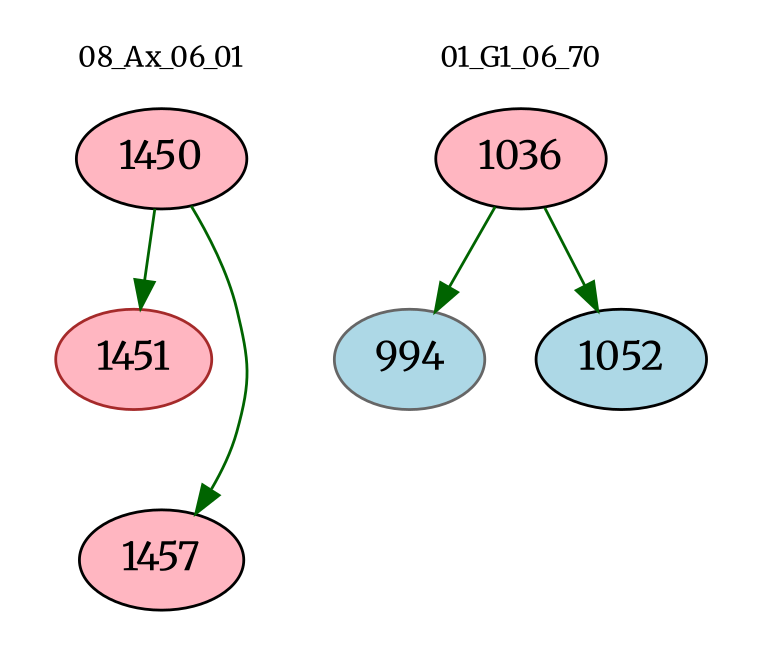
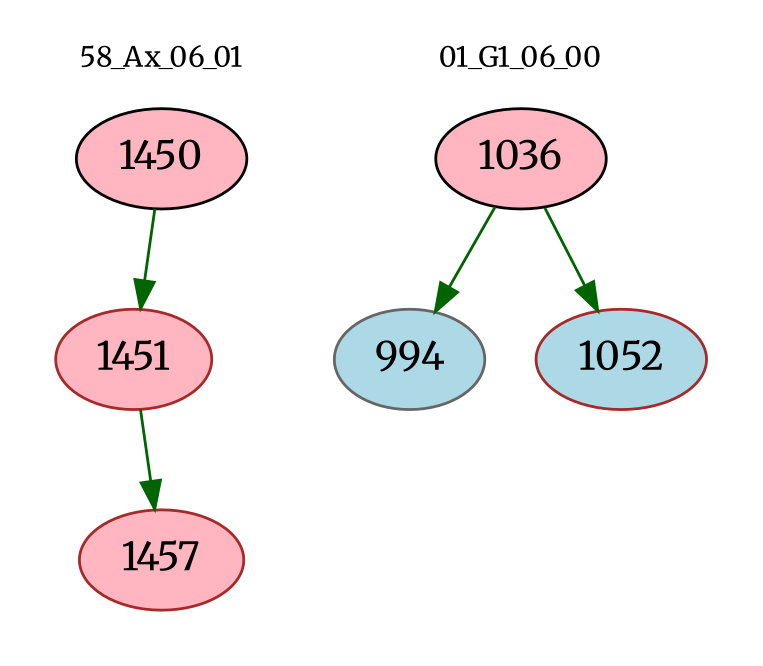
cluster "08_Ax_06_01": label "08_Ax_06_01" -> "58_Ax_06_01"
cluster "01_G1_06_70": label "01_G1_06_70" -> "01_G1_06_00"
edge "1450" -> "1457": now "1451" -> "1457"
node "1052": color black -> brown
node "1457": color black -> brown
